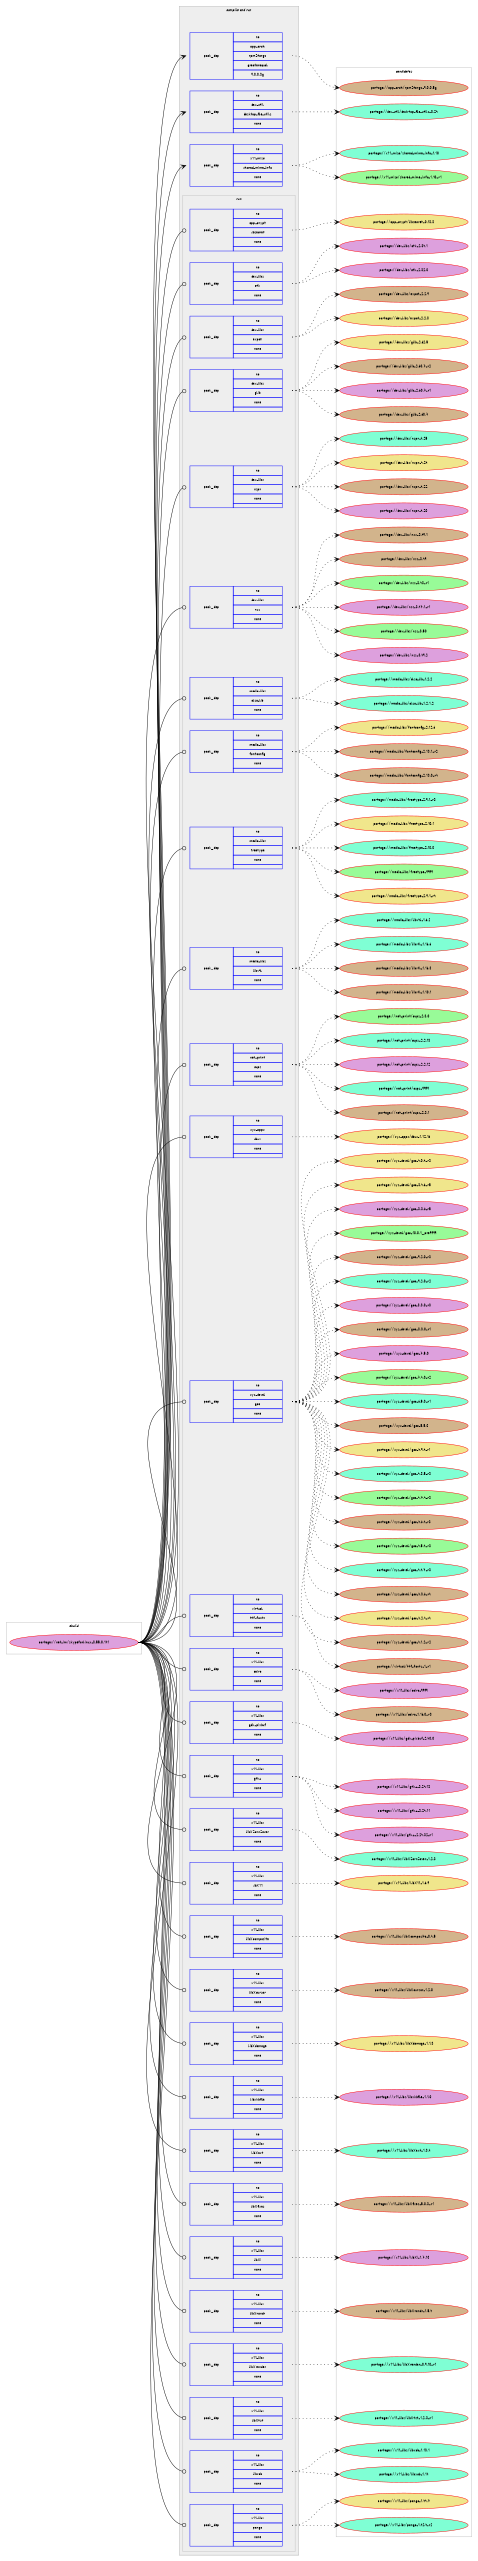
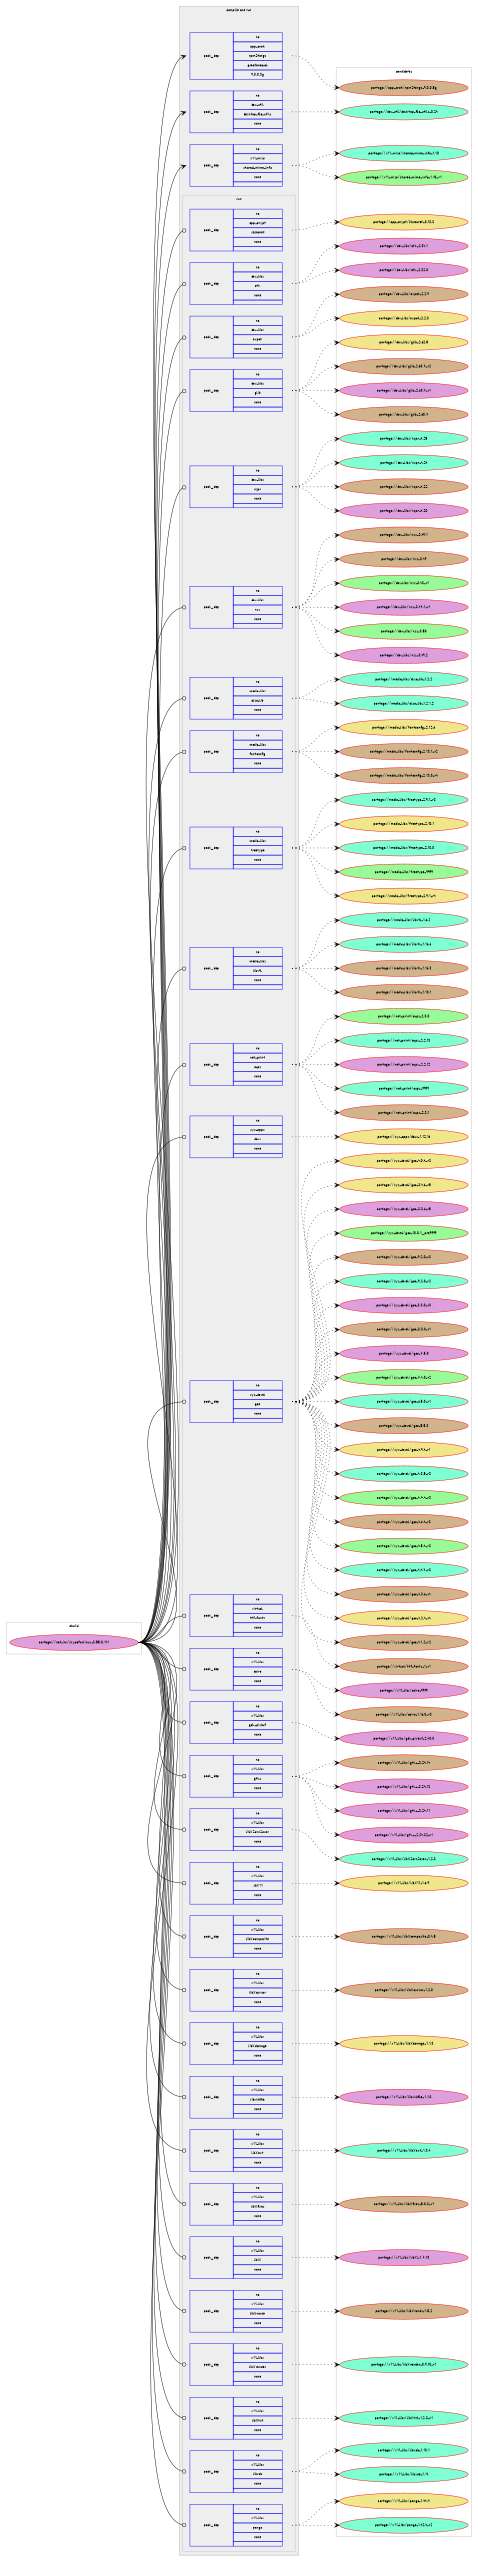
node "portage://dev-libs/nspr-4.24": fillcolor khaki -> aquamarine
node "portage://x11-libs/gtk+-3.24.14": added
node "portage://x11-libs/libXrandr-1.5.4": label "portage://x11-libs/libXrandr-1.5.4" -> "portage://x11-libs/libXrandr-1.5.2"
